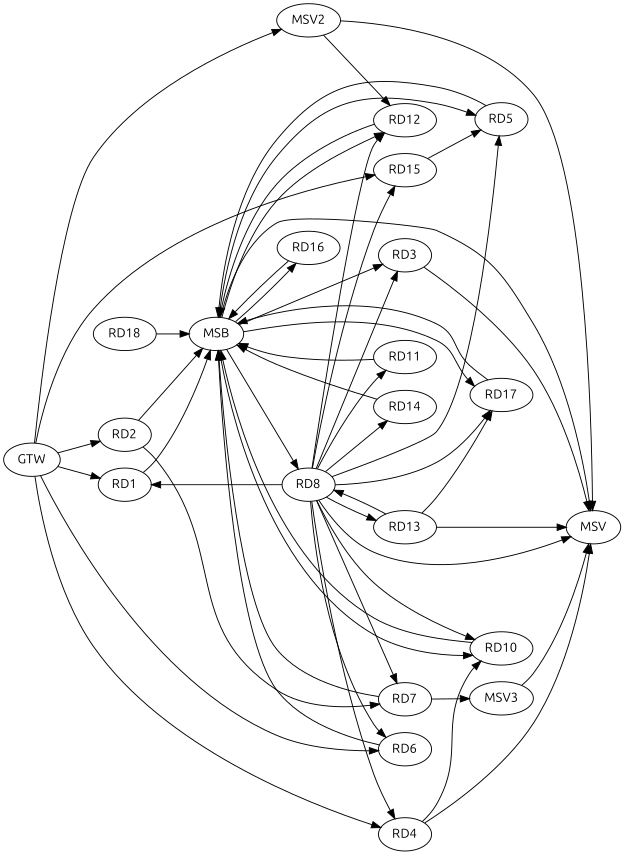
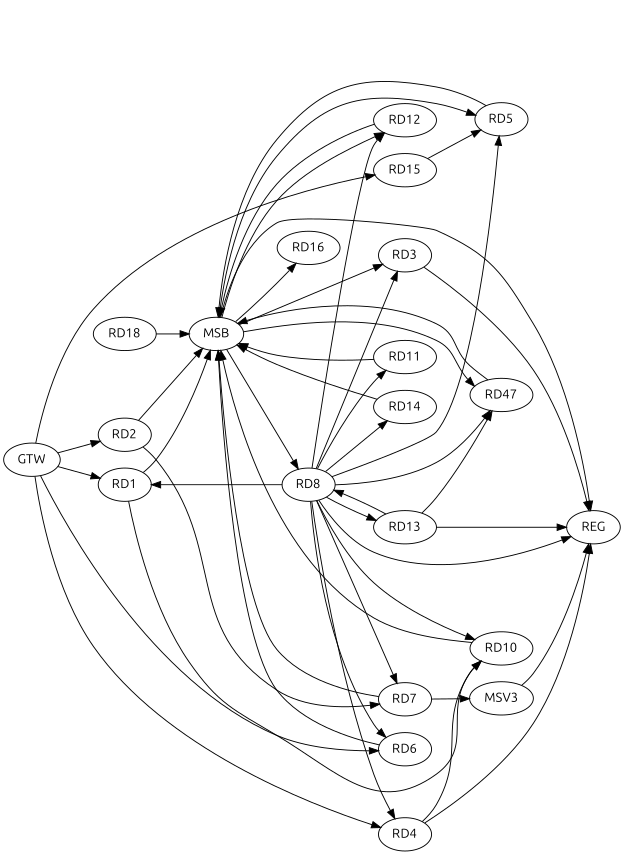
node "MSV2": removed
edge "RD16" -> "MSB": removed
edge "RD8" -> "RD15": removed
node "RD17": label "RD17" -> "RD47"
node "MSV": label "MSV" -> "REG"
edge "MSB" -> "RD10": now "RD1" -> "RD10"
